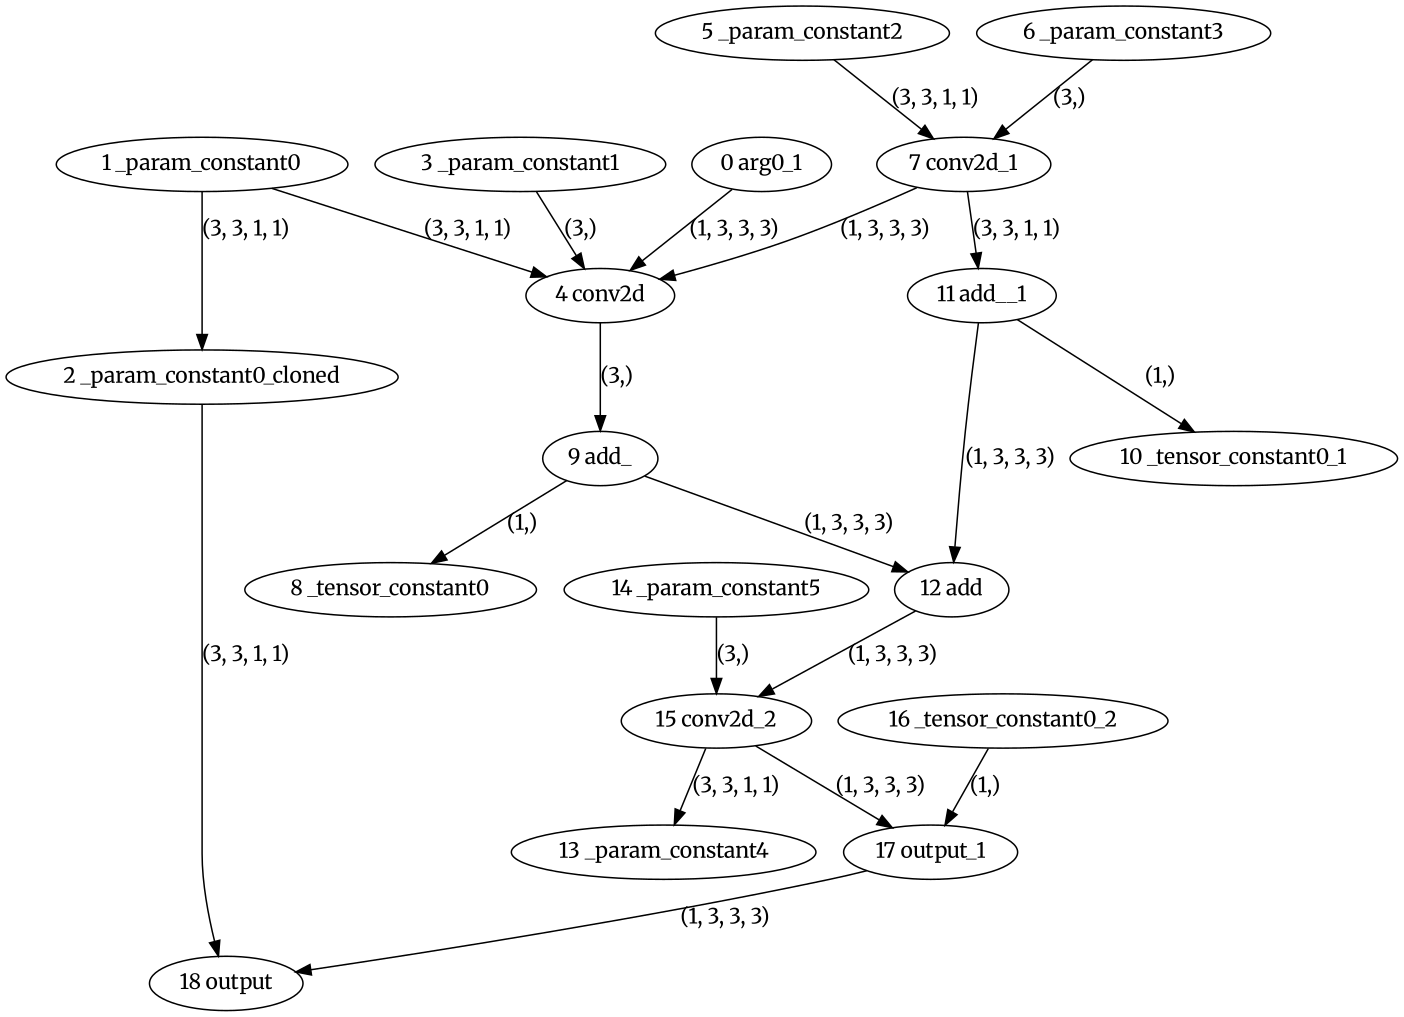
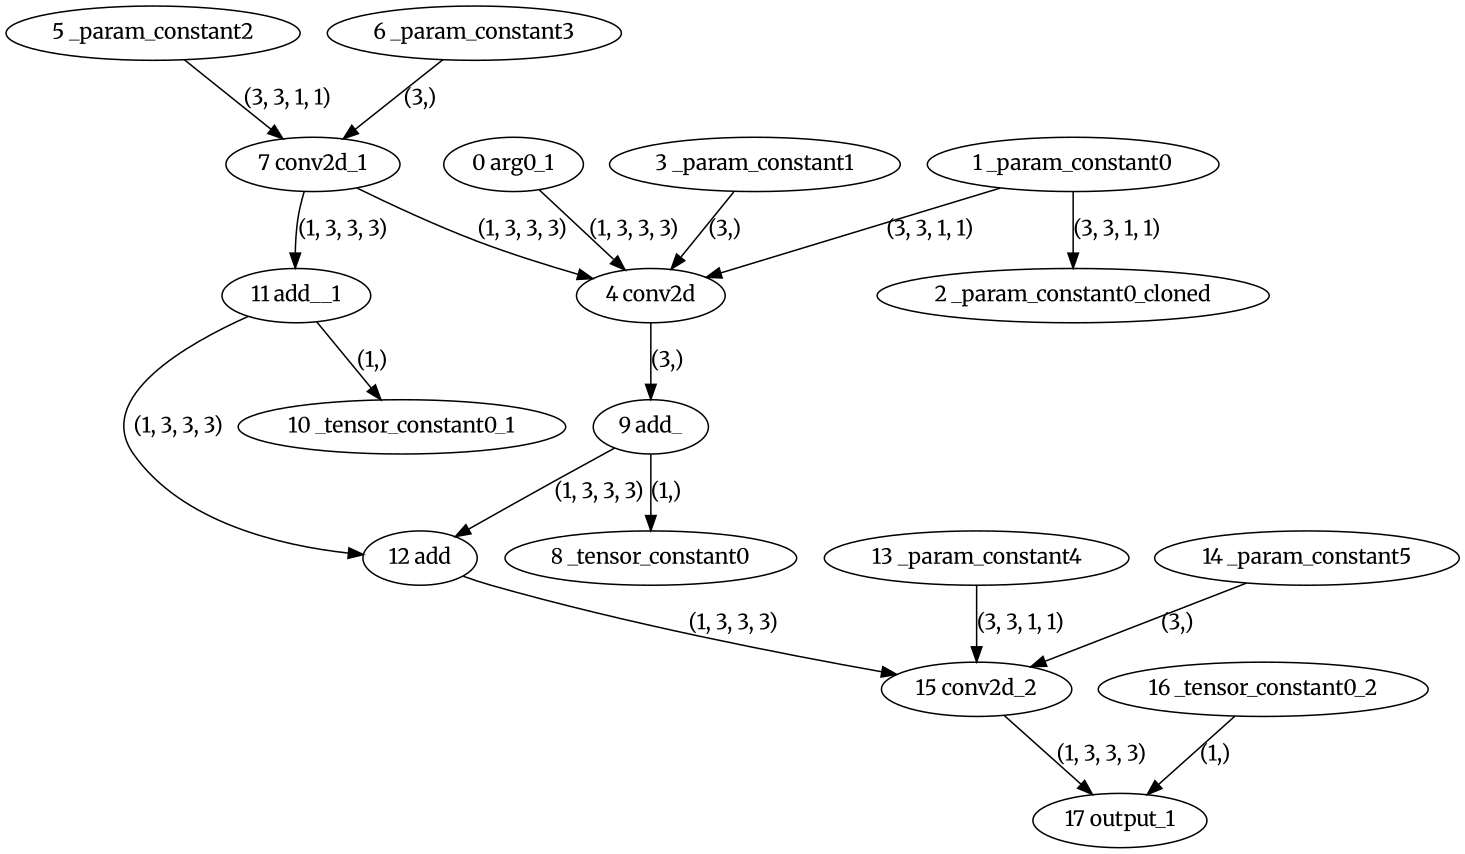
edge "7 conv2d_1" -> "11 add__1": label "(3, 3, 1, 1)" -> "(1, 3, 3, 3)"
edge "15 conv2d_2" -> "13 _param_constant4": reversed
node "18 output": removed
